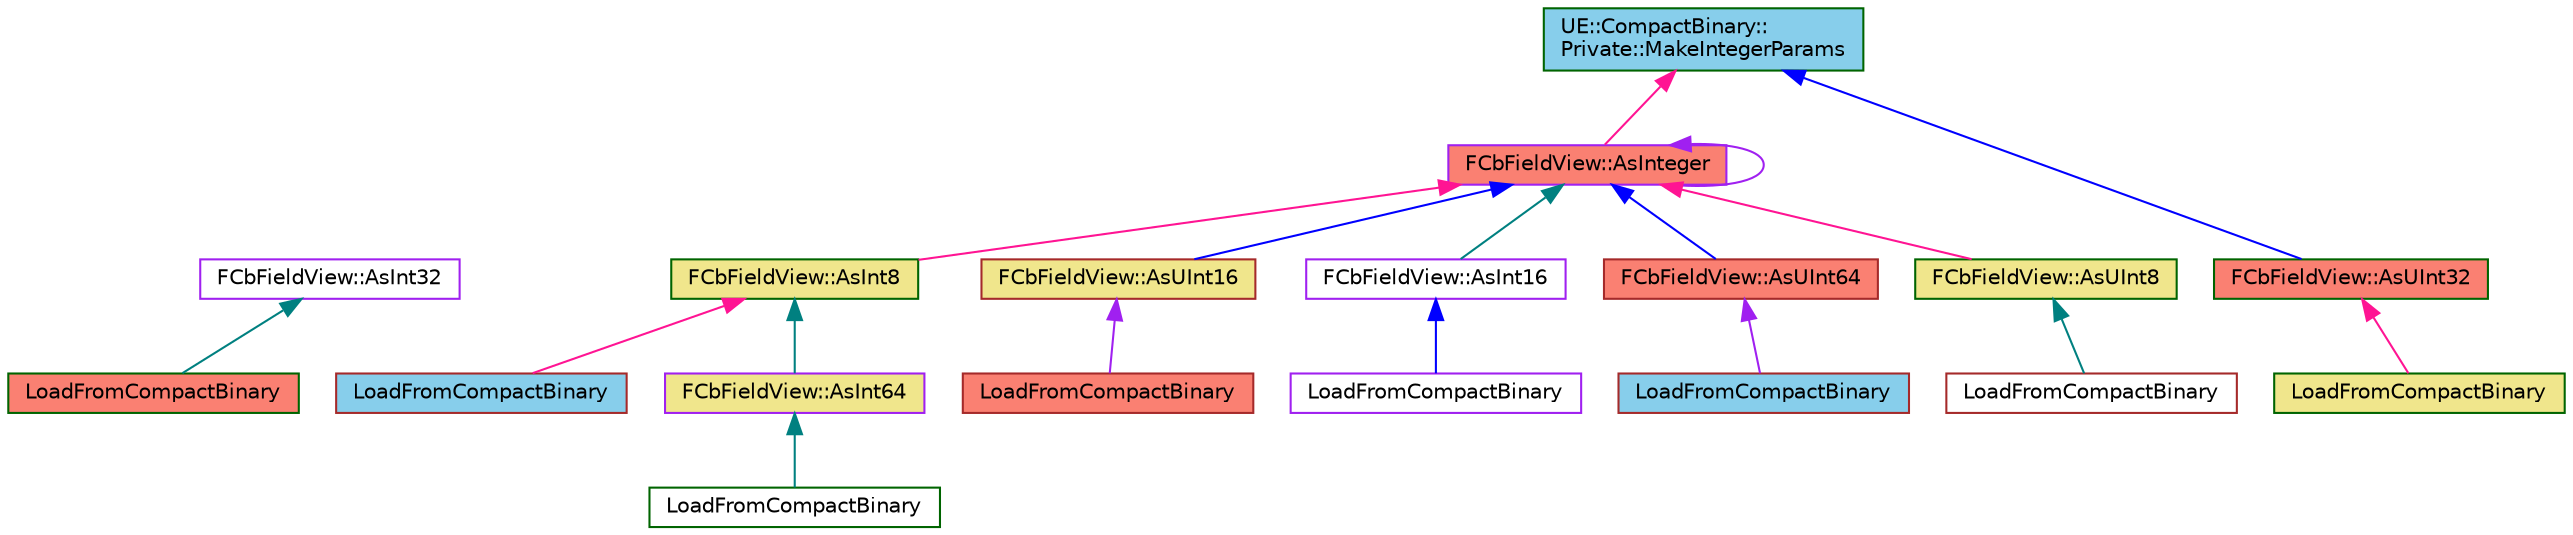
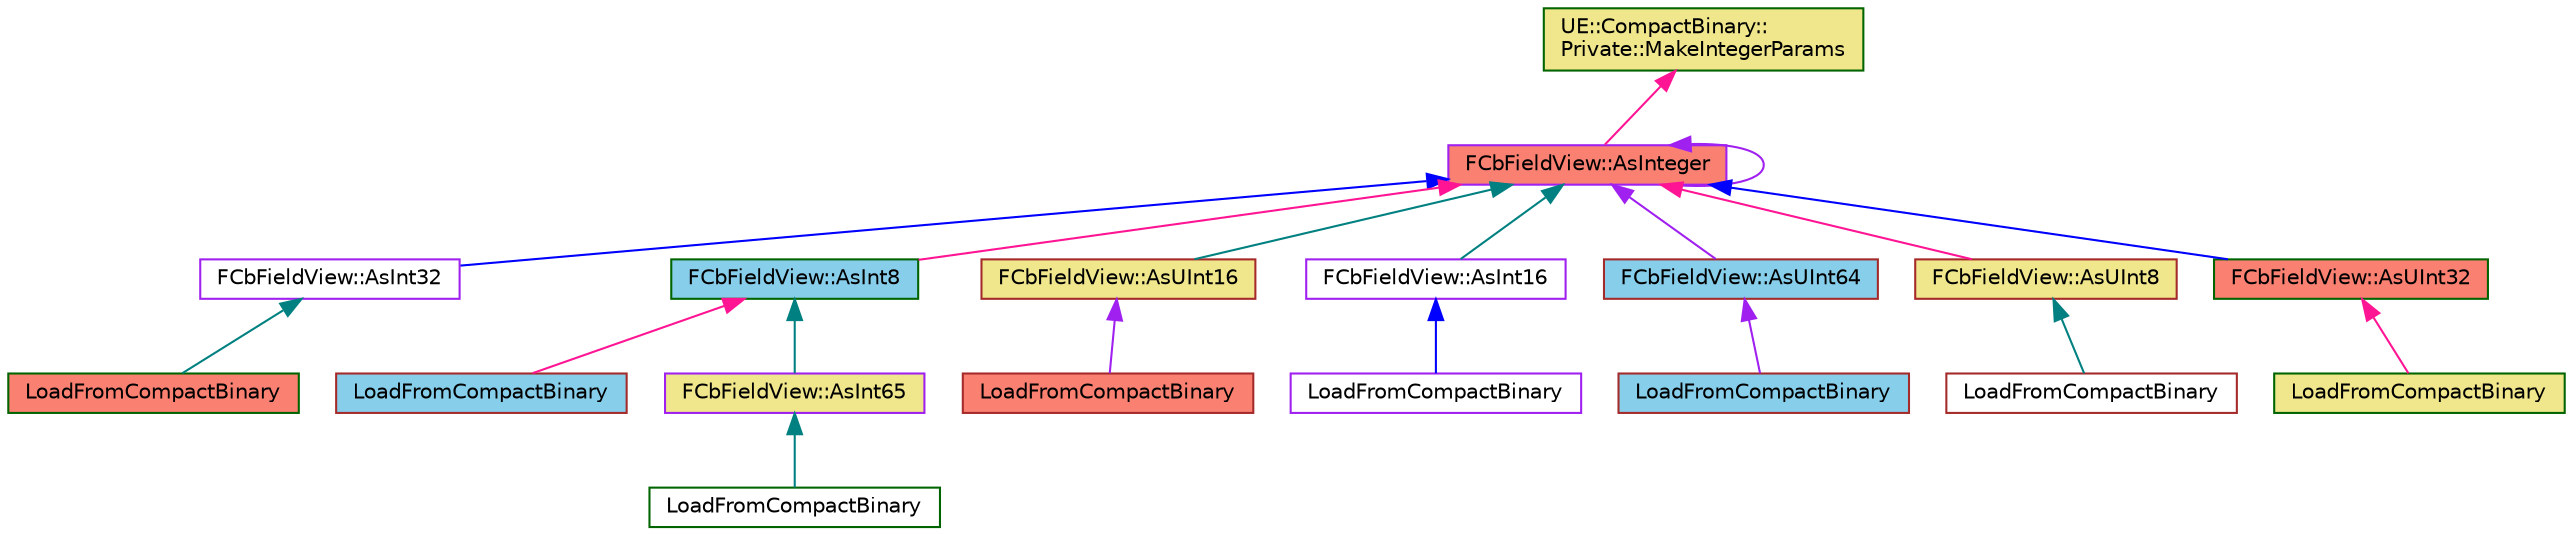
node "UE::CompactBinary:: Private::MakeIntegerParams": fillcolor skyblue -> khaki
edge "FCbFieldView::AsUInt32" -> "UE::CompactBinary:: Private::MakeIntegerParams": now "FCbFieldView::AsUInt32" -> "FCbFieldView::AsInteger"
edge "FCbFieldView::AsInt32" -> "FCbFieldView::AsInteger": added
edge "FCbFieldView::AsUInt16" -> "FCbFieldView::AsInteger": color blue -> teal
edge "FCbFieldView::AsUInt64" -> "FCbFieldView::AsInteger": color blue -> purple
node "FCbFieldView::AsInt8": fillcolor khaki -> skyblue
node "FCbFieldView::AsUInt64": fillcolor salmon -> skyblue
node "FCbFieldView::AsUInt8": color darkgreen -> brown
node "FCbFieldView::AsInt64": label "FCbFieldView::AsInt64" -> "FCbFieldView::AsInt65"
